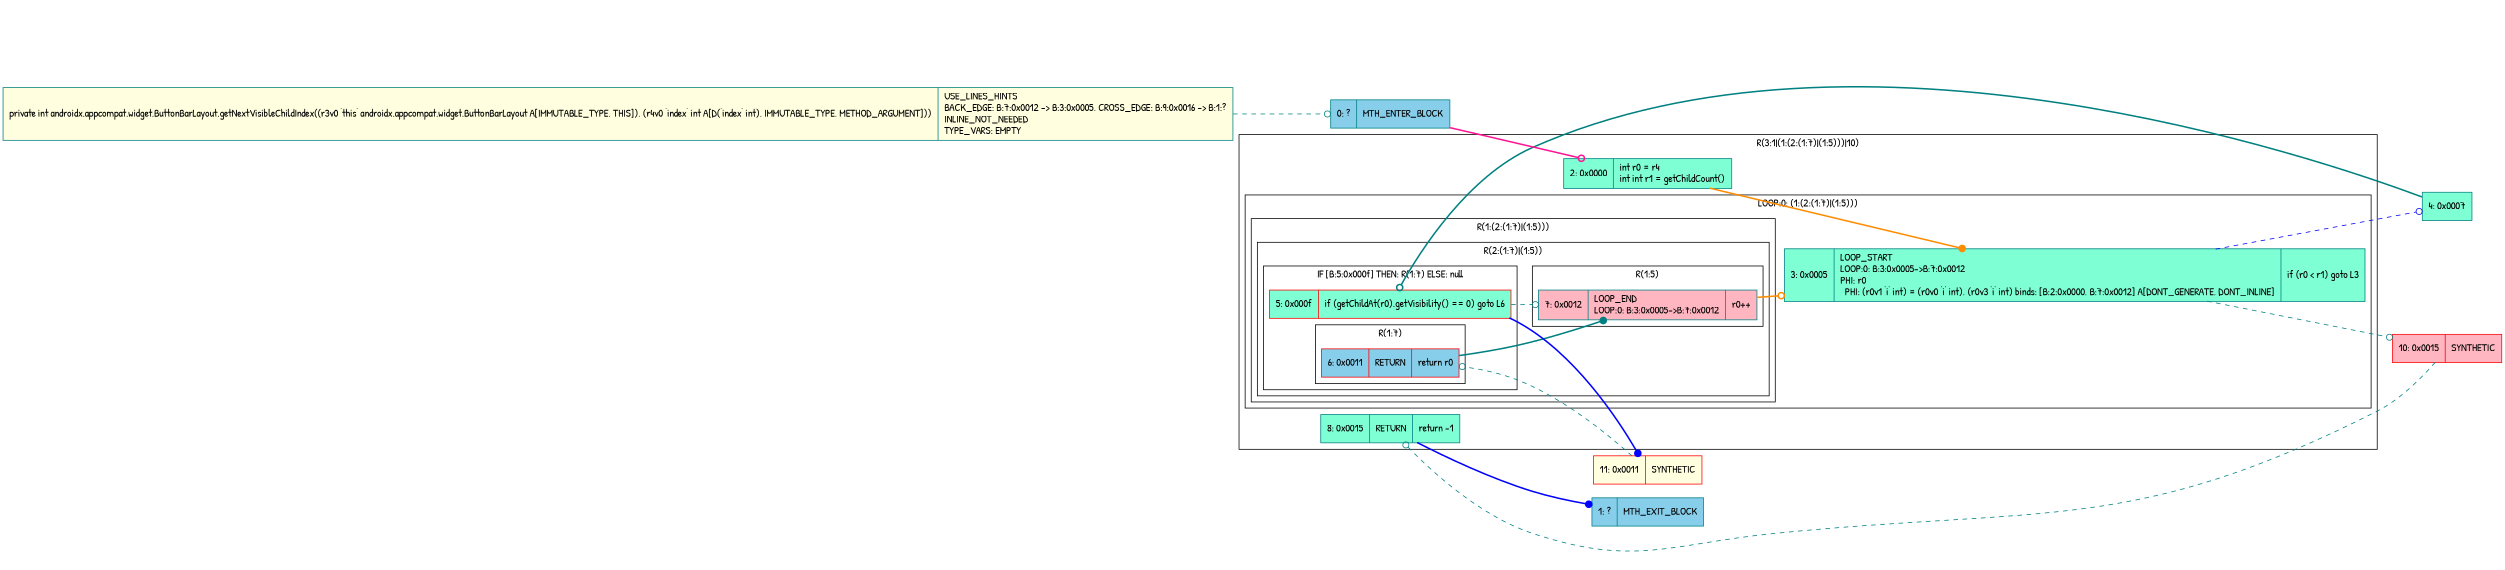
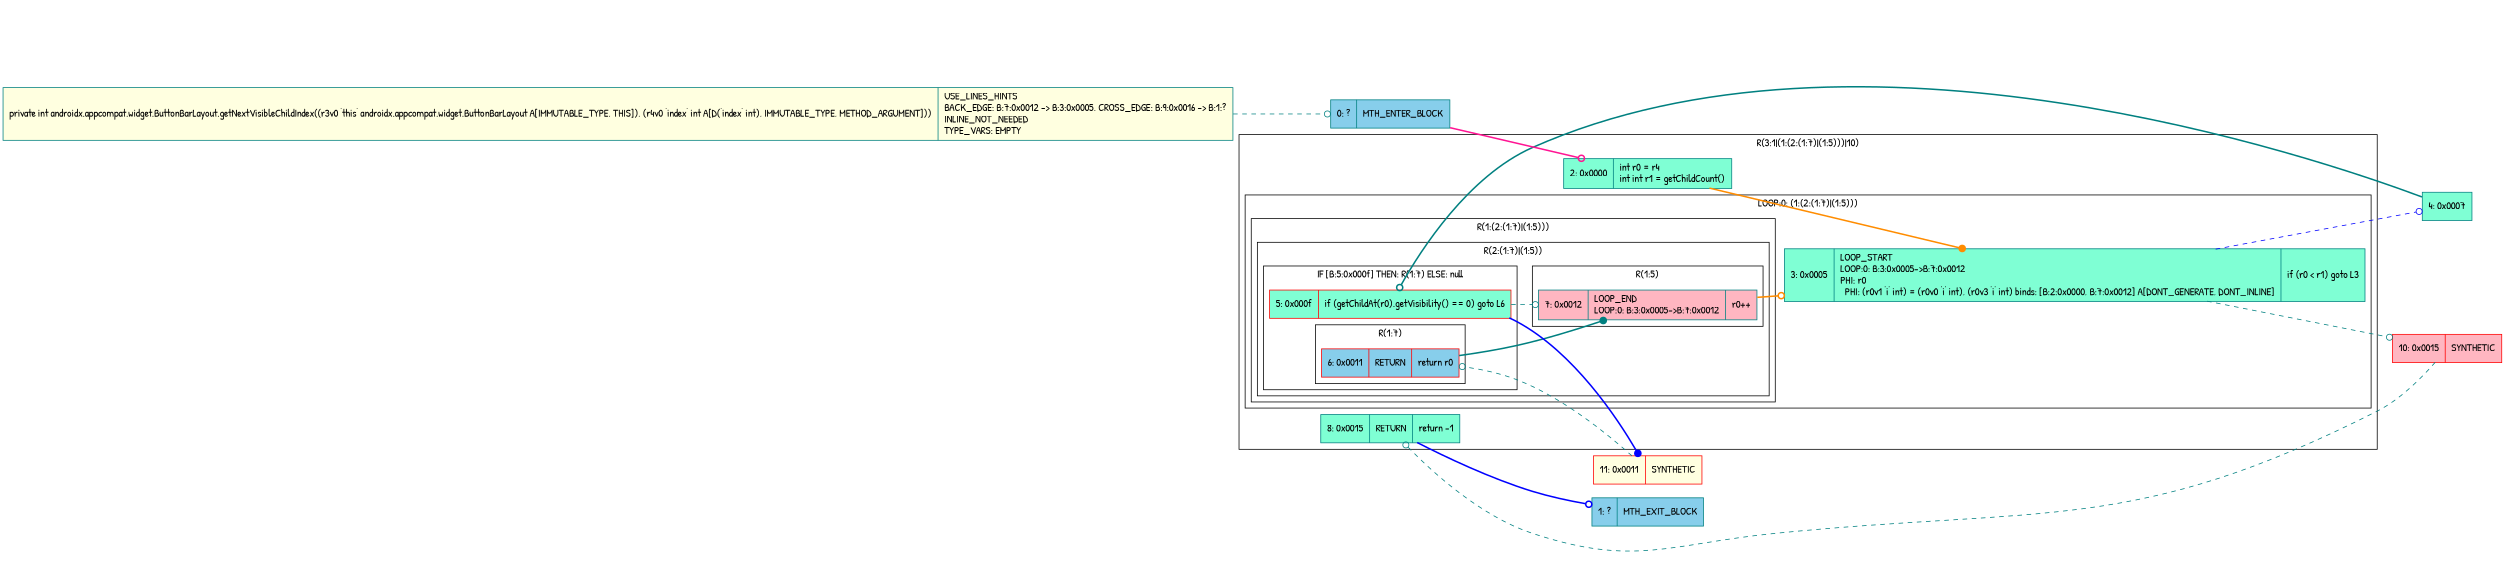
edge "8: 0x0015" -> "1: ?": arrowhead dot -> odot
